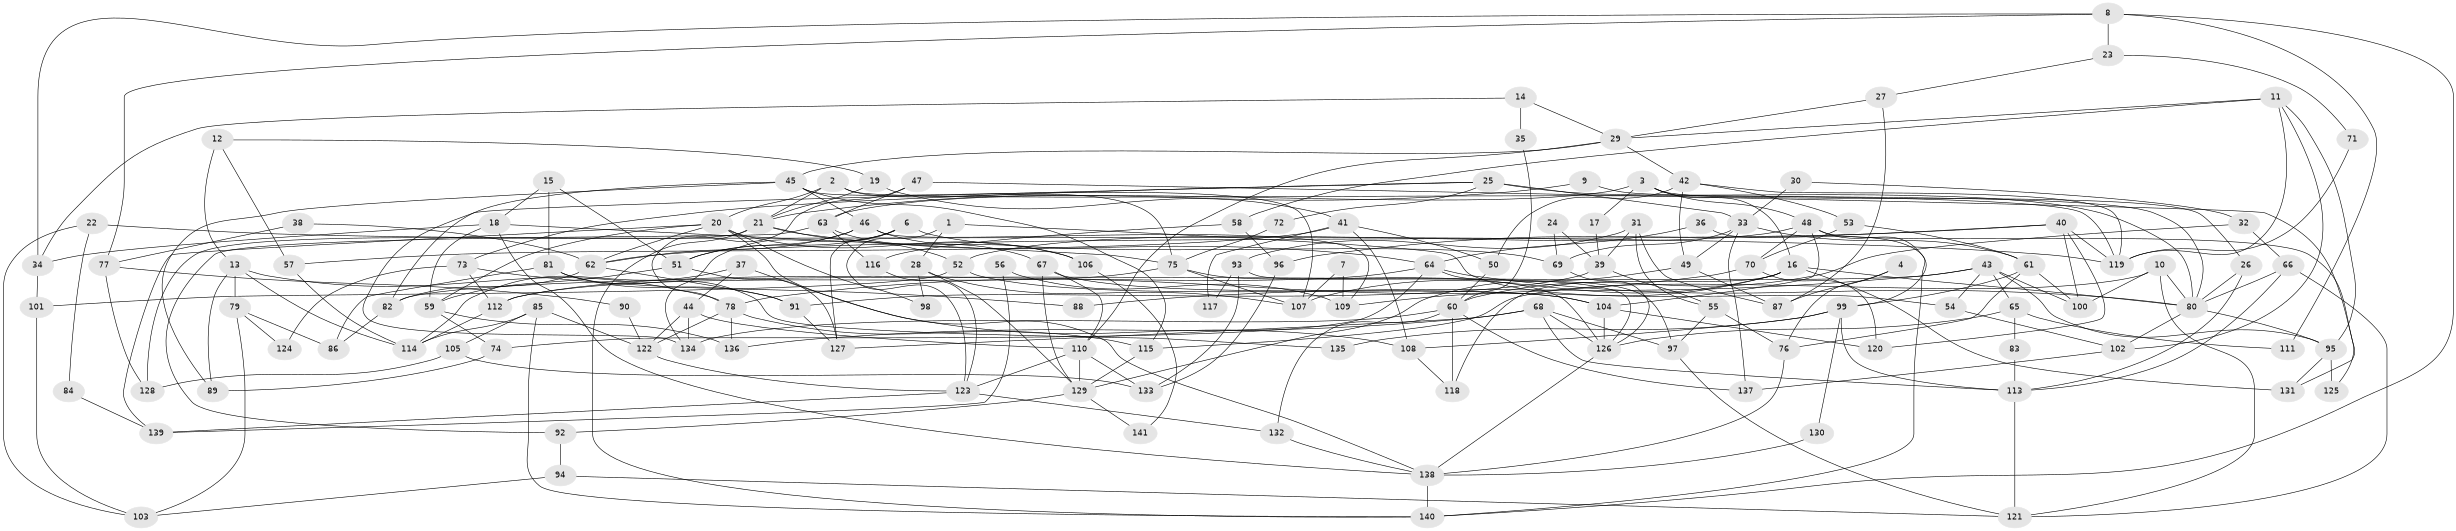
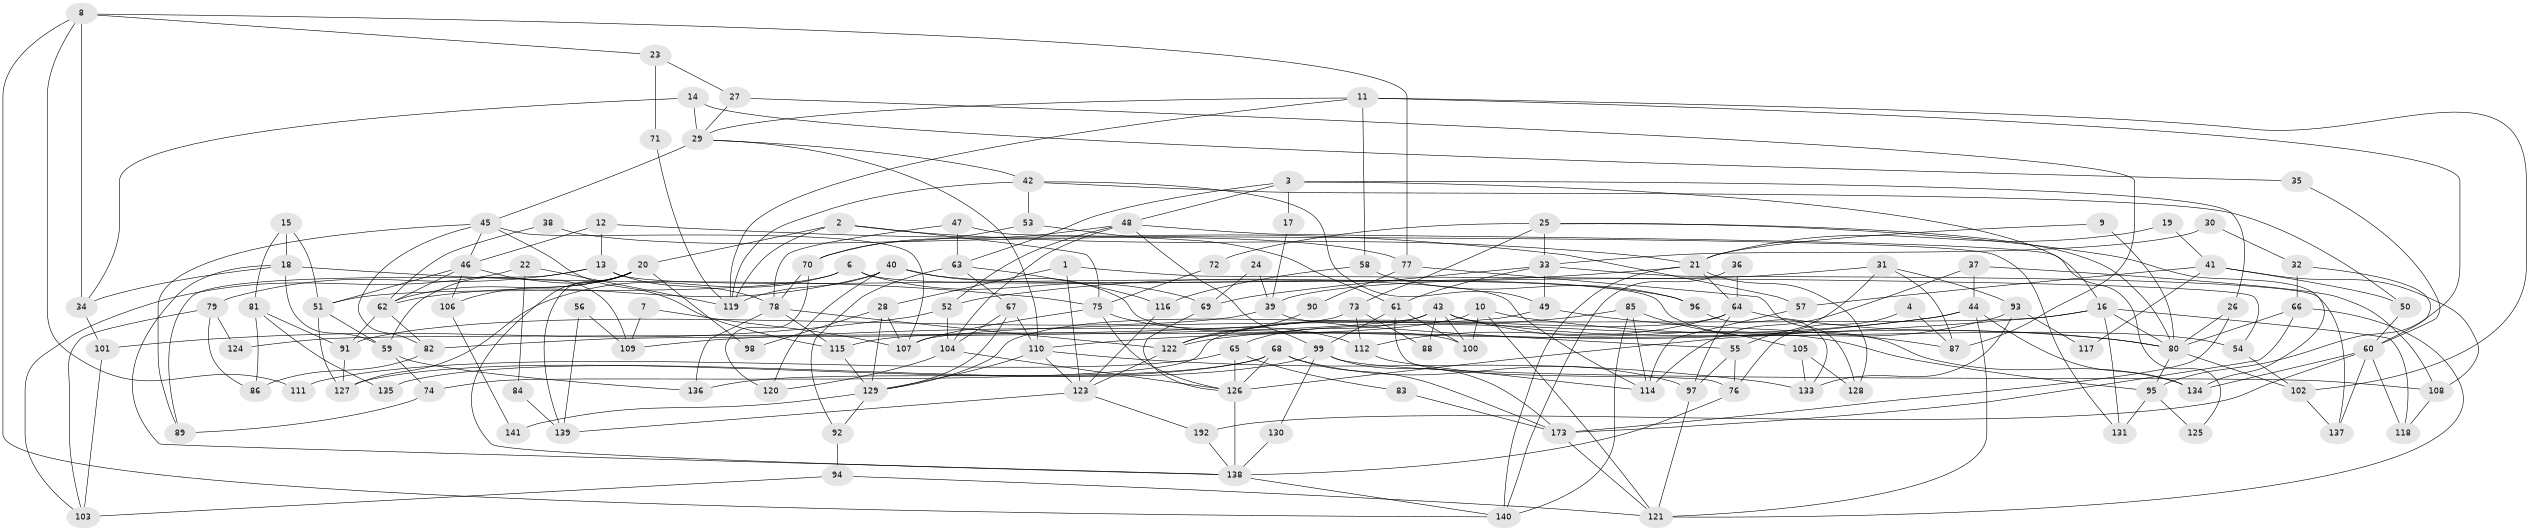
edge "12" -- "19": now "12" -- "46"
node "113": label "113" -> "173"
node "132": label "132" -> "192"
edge "44" -- "121": added
